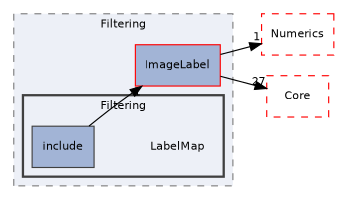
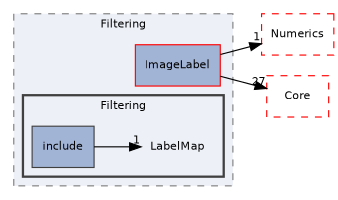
edge "include" -> "ImageLabel": now "include" -> "LabelMap"
